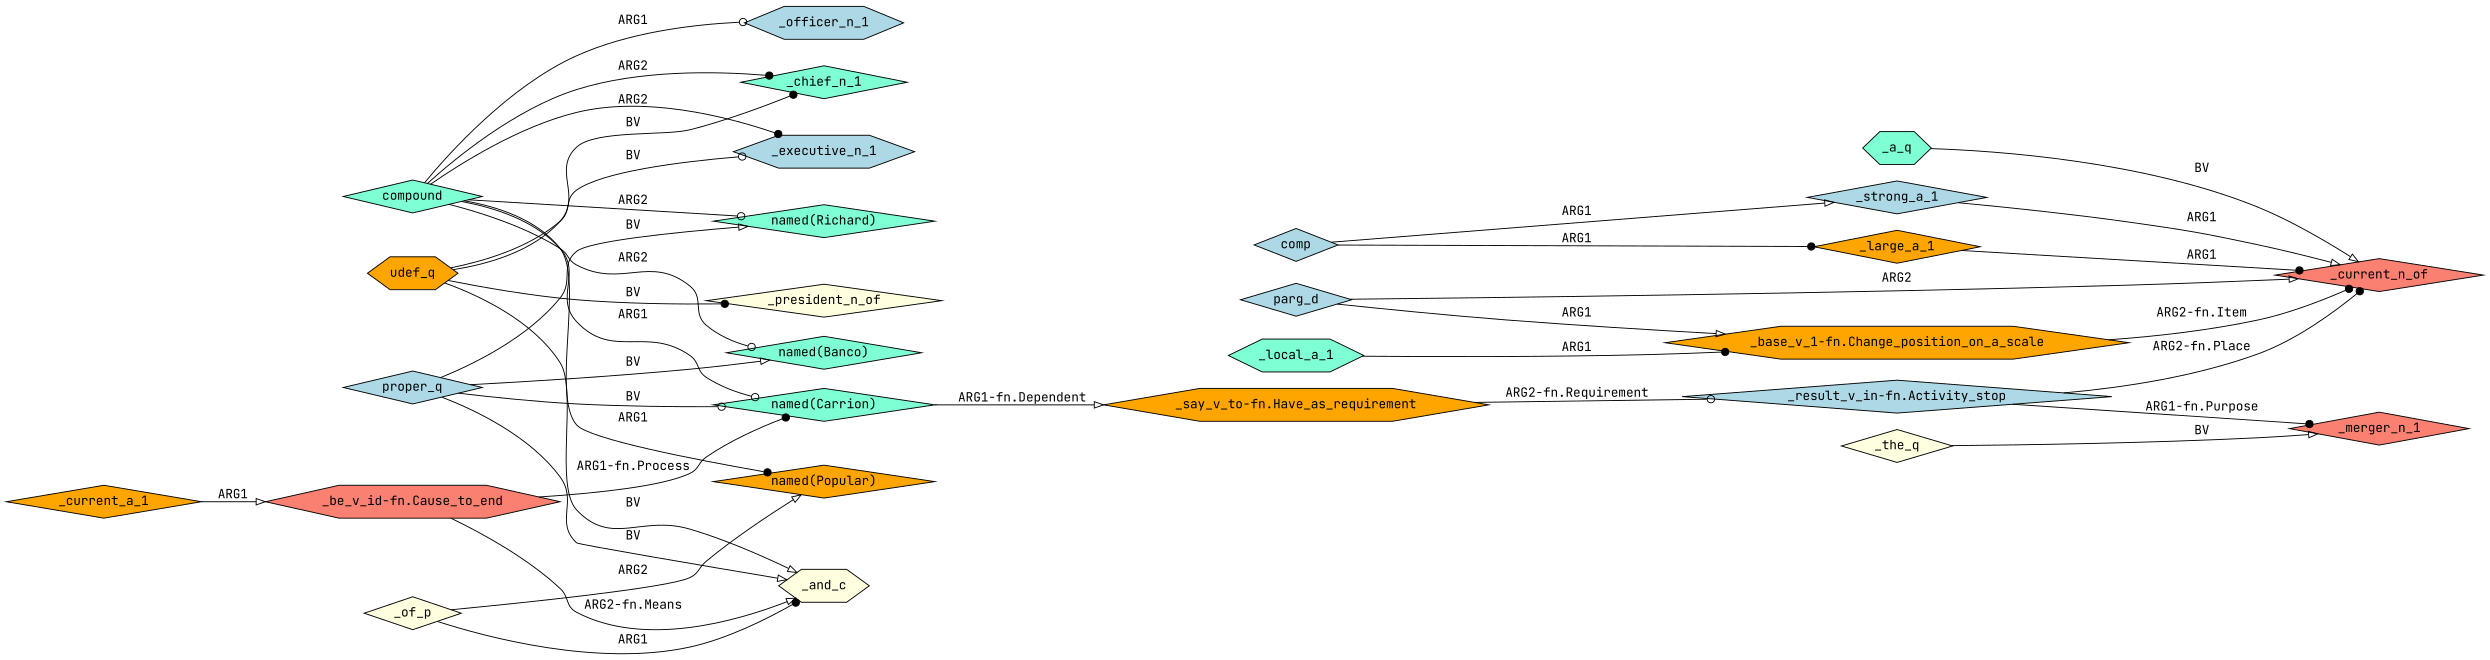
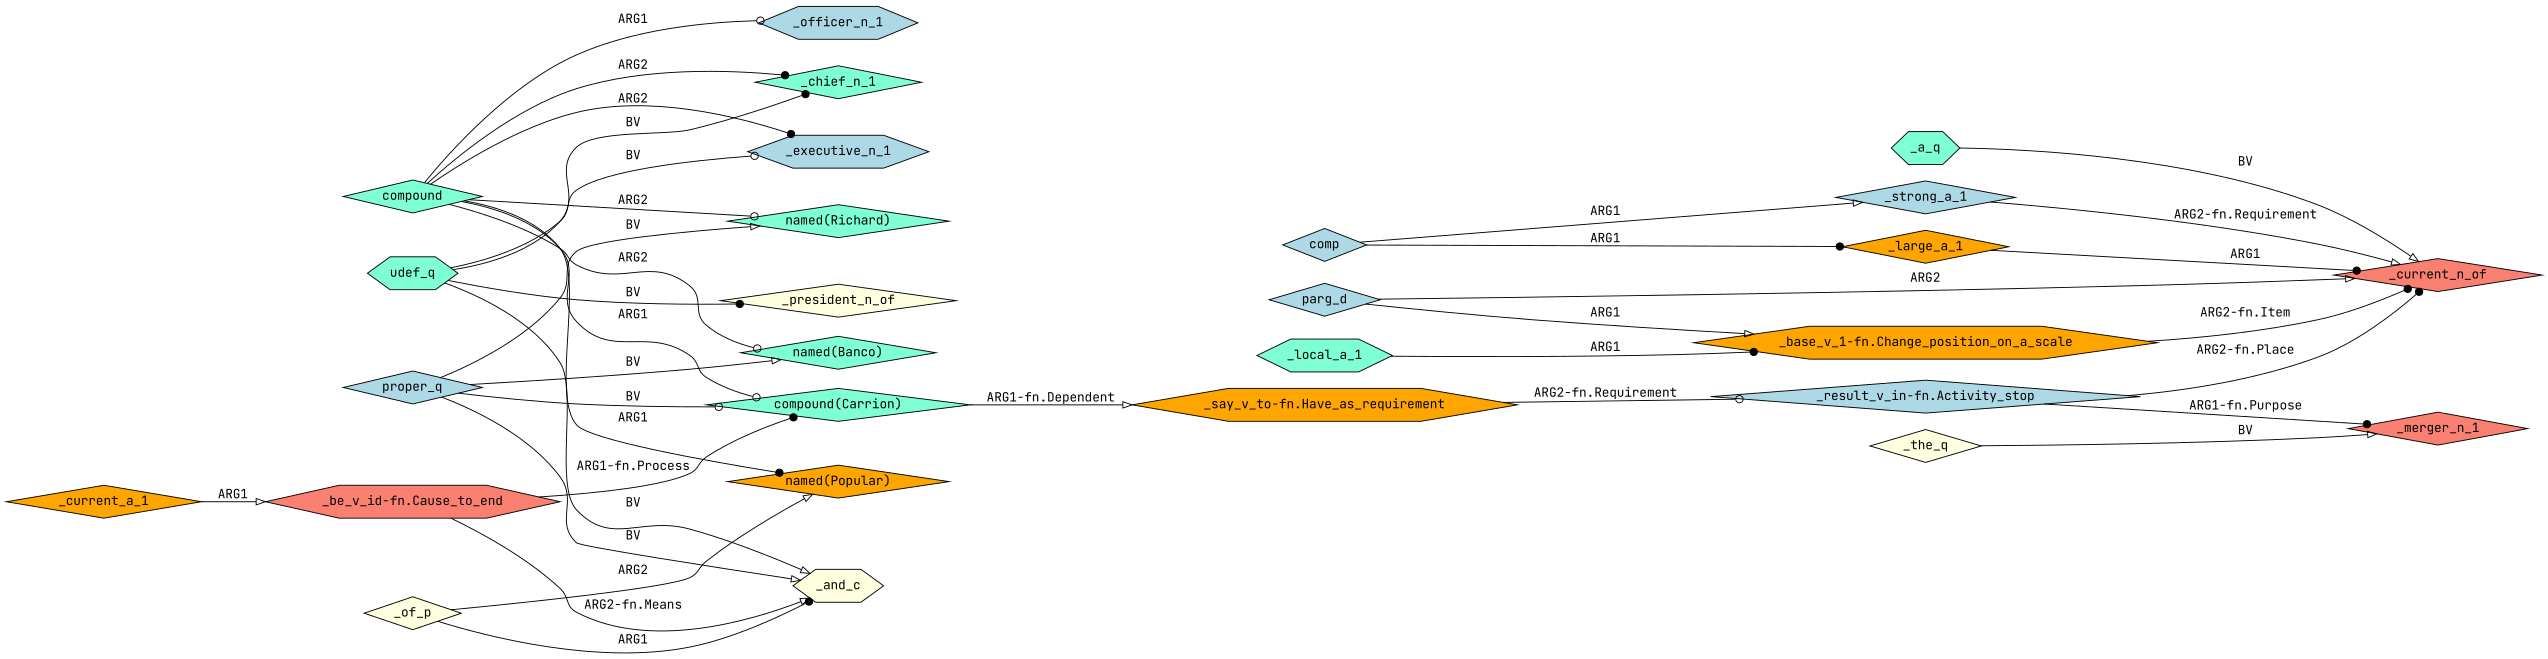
edge "_strong_a_1" -> "_current_n_of": label "ARG1" -> "ARG2-fn.Requirement"
node "udef_q": fillcolor orange -> aquamarine
node "named(Carrion)": label "named(Carrion)" -> "compound(Carrion)"
